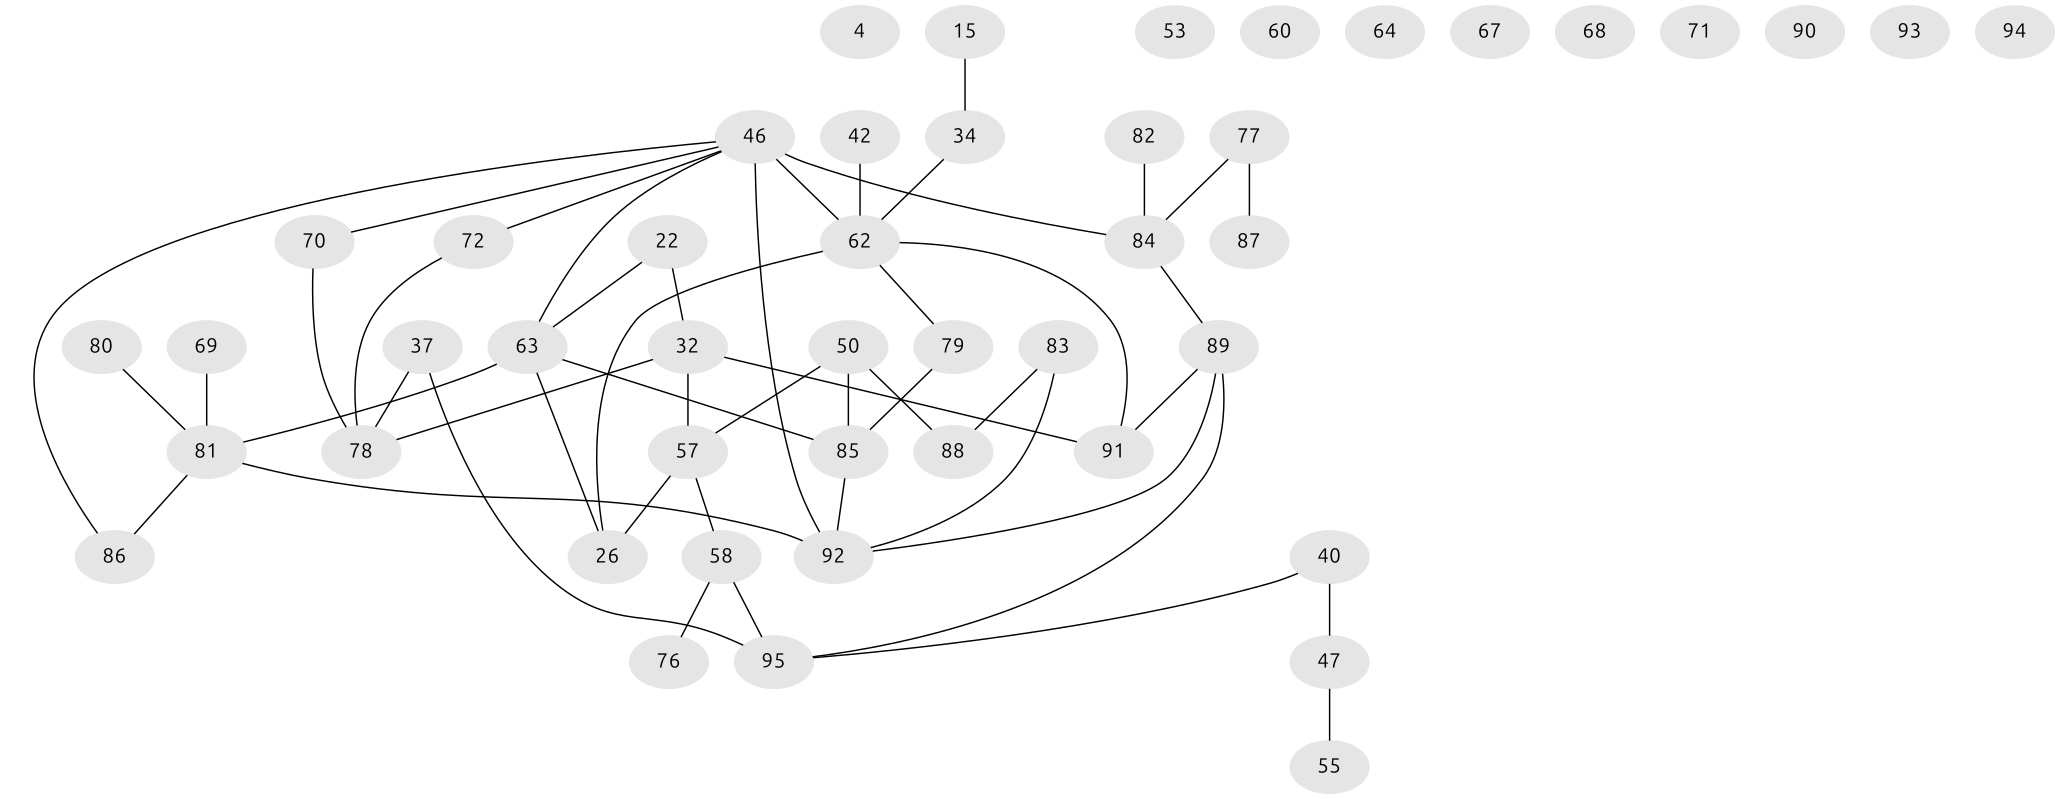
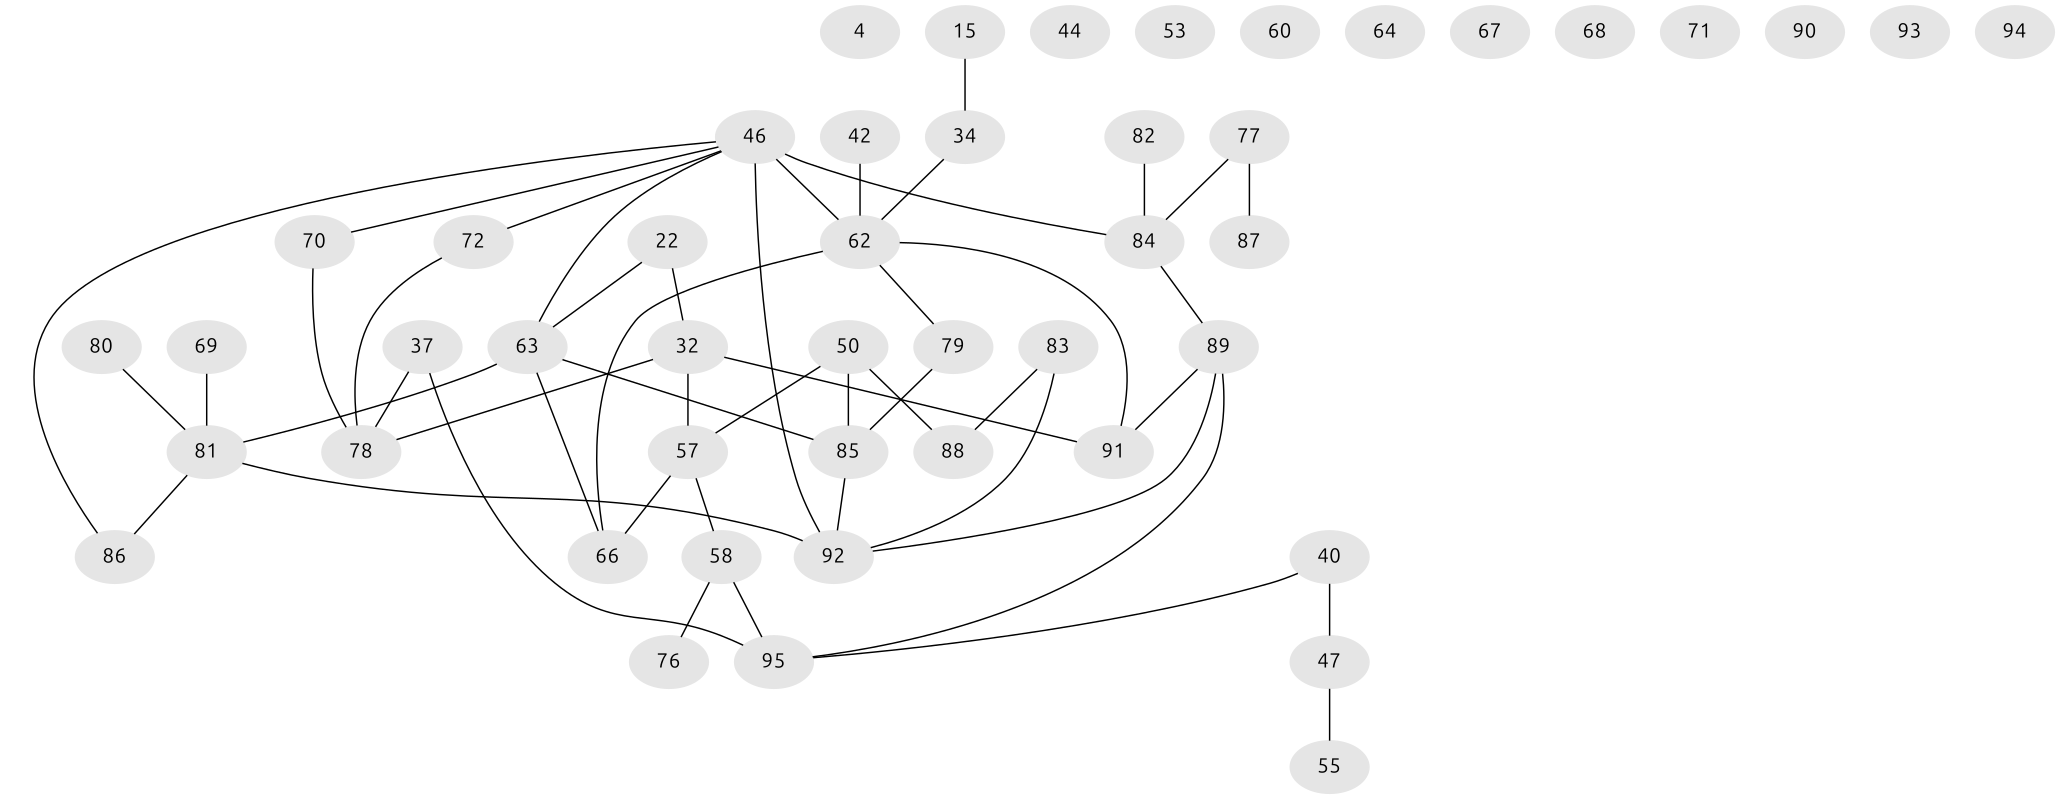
node "44": added
node "26": label "26" -> "66"
